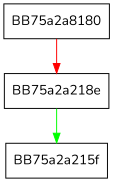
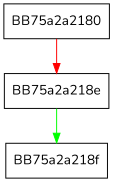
node "BB75a2a8180": label "BB75a2a8180" -> "BB75a2a2180"
node "BB75a2a215f": label "BB75a2a215f" -> "BB75a2a218f"
